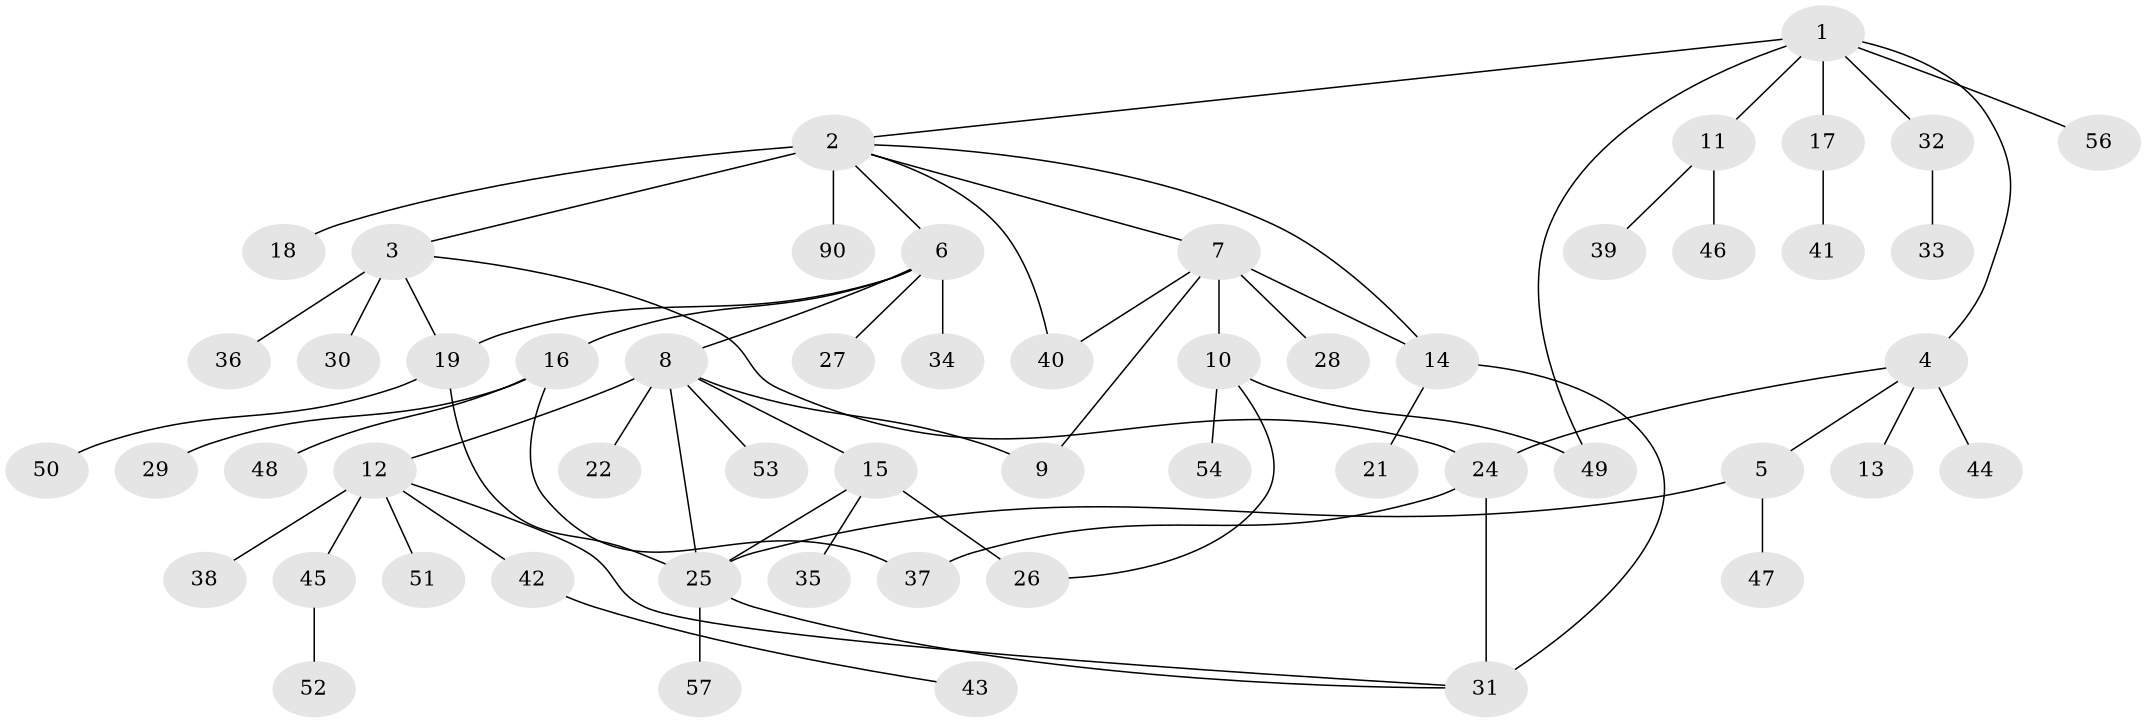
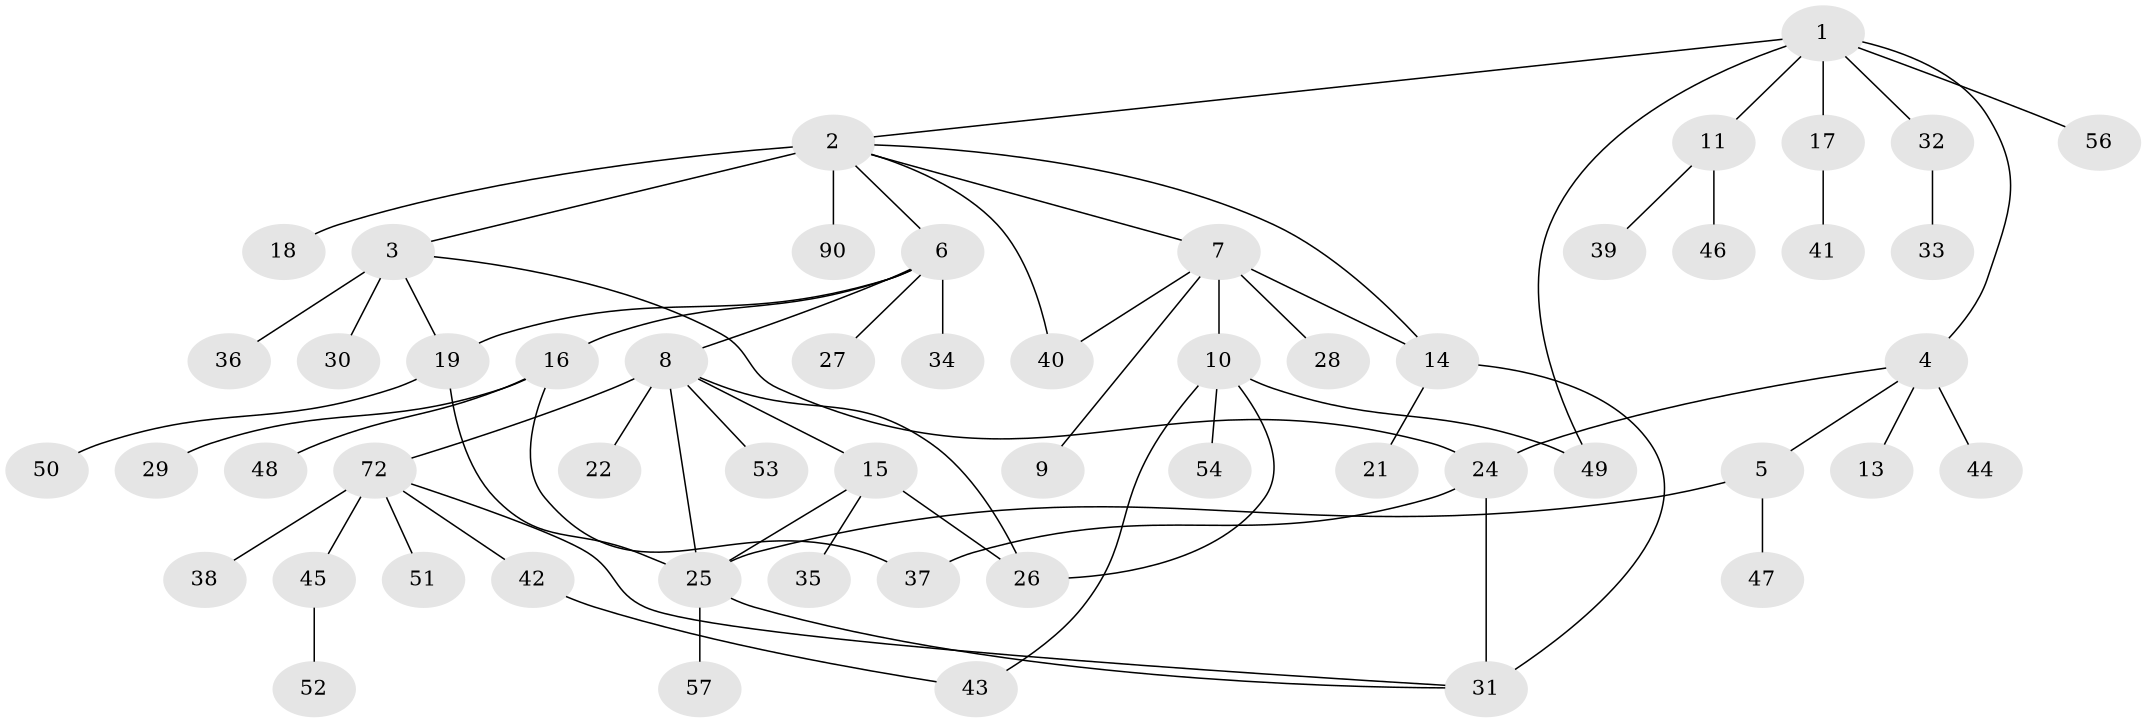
edge "8" -- "9": now "8" -- "26"
node "12": label "12" -> "72"
edge "10" -- "43": added
